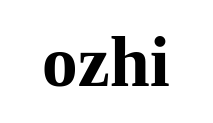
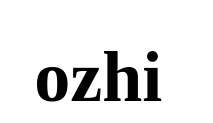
node "ozhi": moved (106, 61) -> (98, 76)
